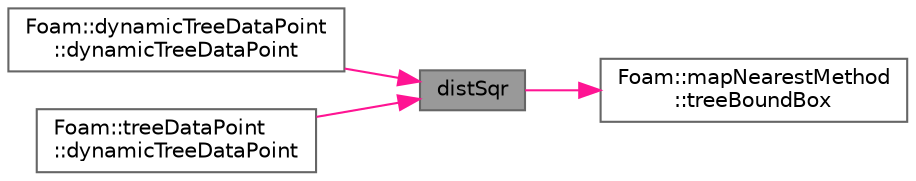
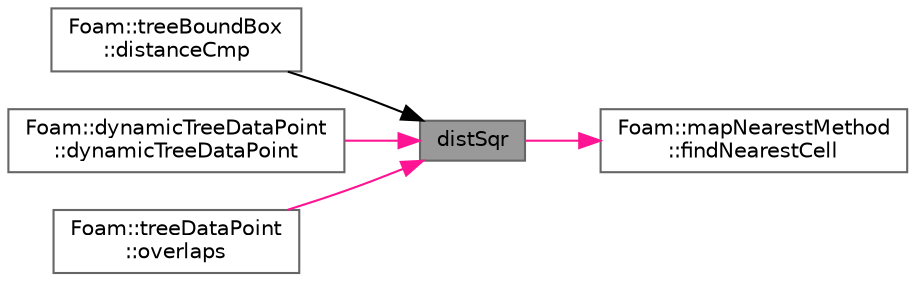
node "Foam::treeBoundBox ::distanceCmp": added
node "Foam::mapNearestMethod ::treeBoundBox": label "Foam::mapNearestMethod ::treeBoundBox" -> "Foam::mapNearestMethod ::findNearestCell"
node "Foam::treeDataPoint ::dynamicTreeDataPoint": label "Foam::treeDataPoint ::dynamicTreeDataPoint" -> "Foam::treeDataPoint ::overlaps"
